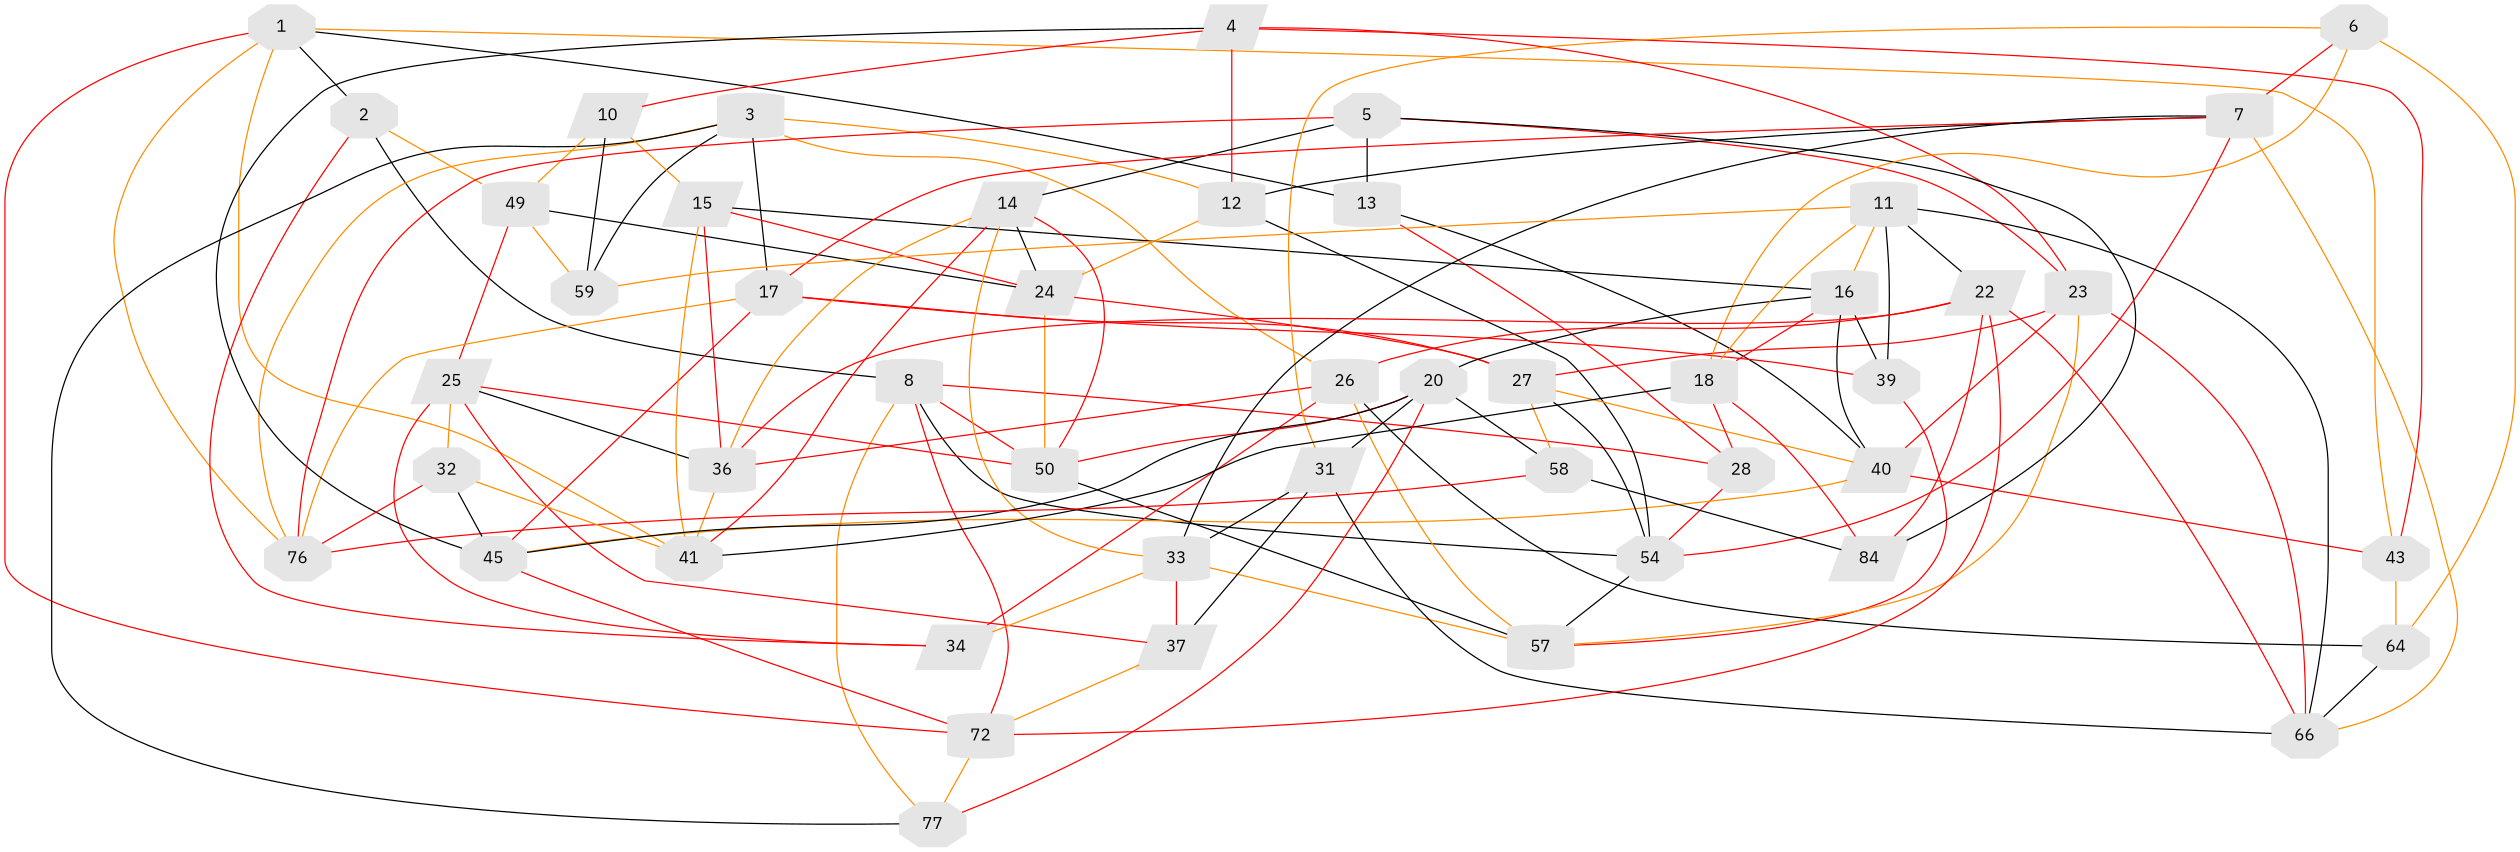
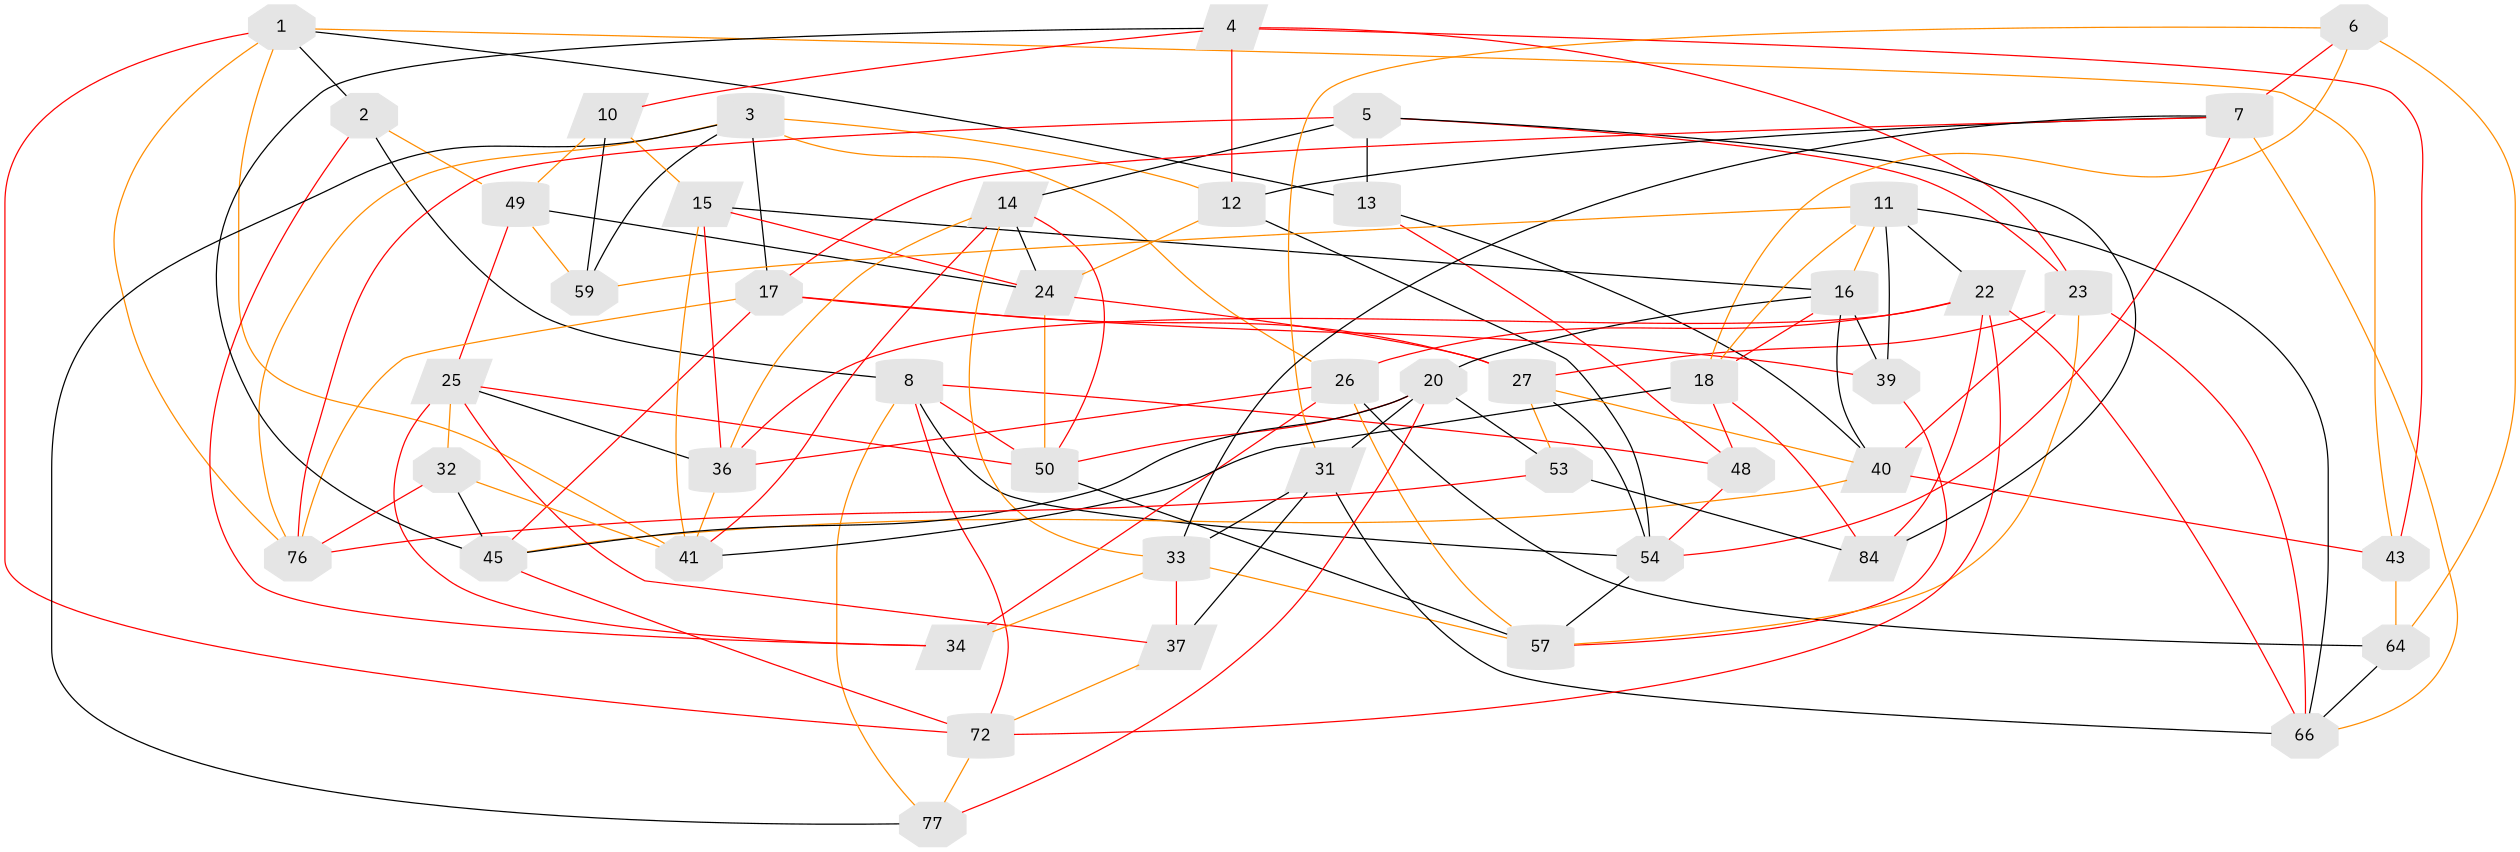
node "58": label "58" -> "53"
node "28": label "28" -> "48"
